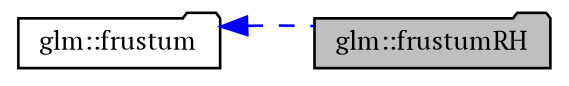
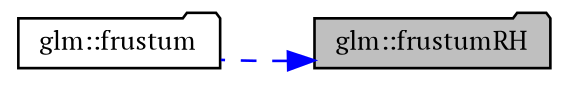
edge "glm::frustumRH" -> "glm::frustum": reversed
